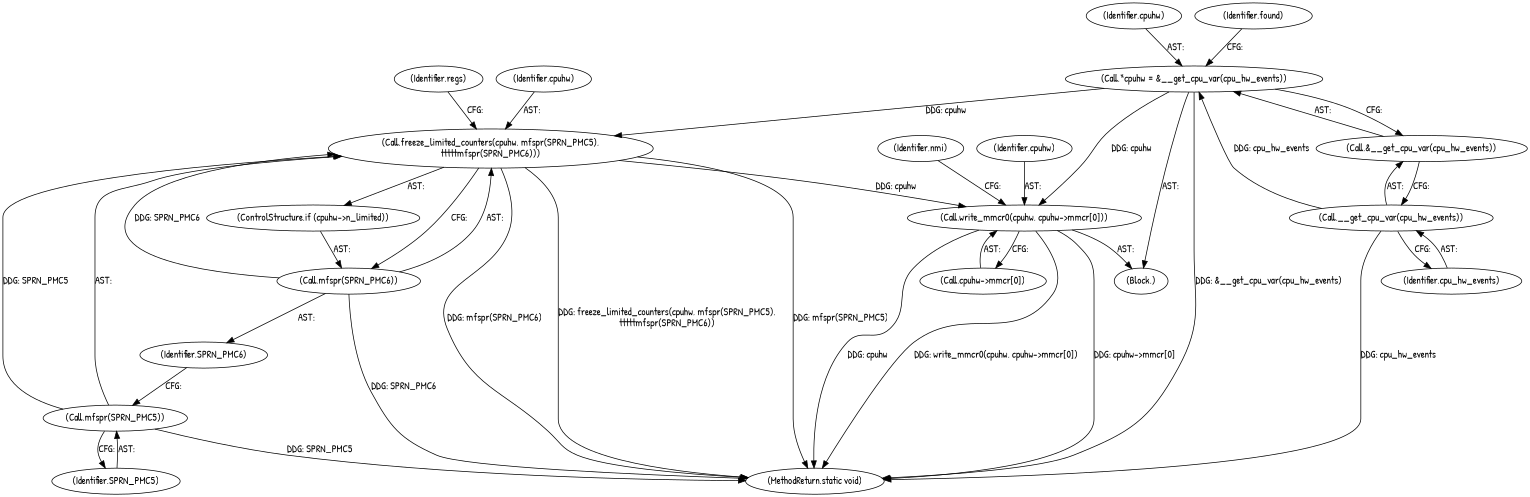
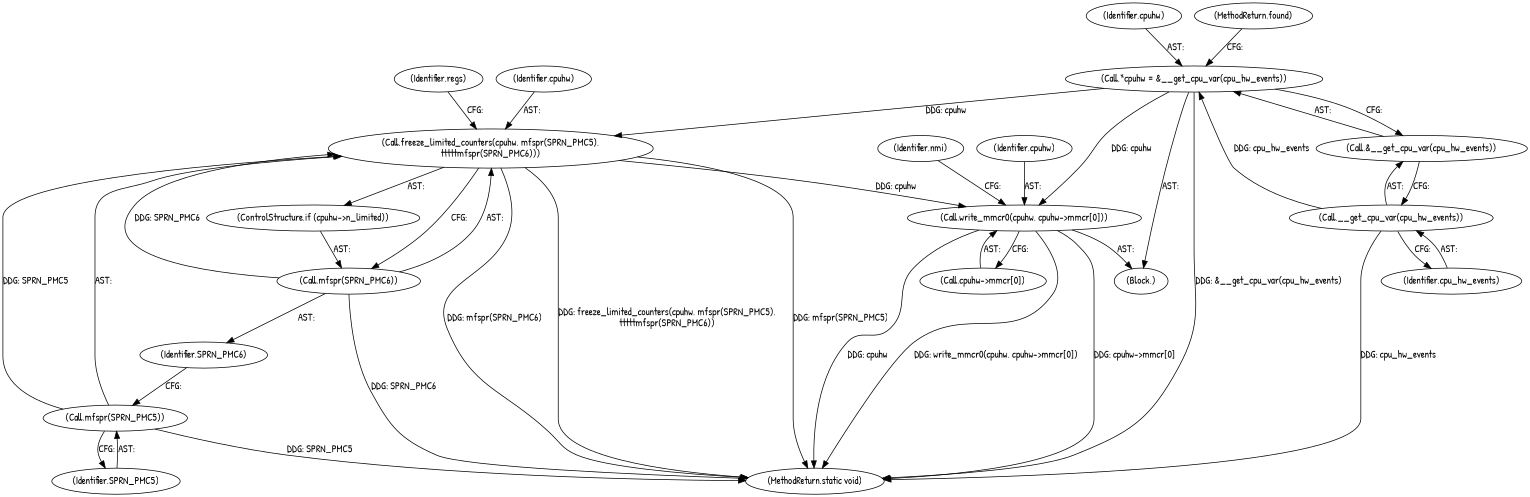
node "(Identifier,found)": label "(Identifier,found)" -> "(MethodReturn,found)"
